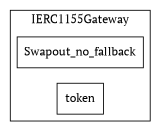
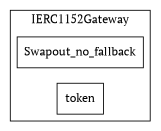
cluster "IERC1155Gateway": label "IERC1155Gateway" -> "IERC1152Gateway"
